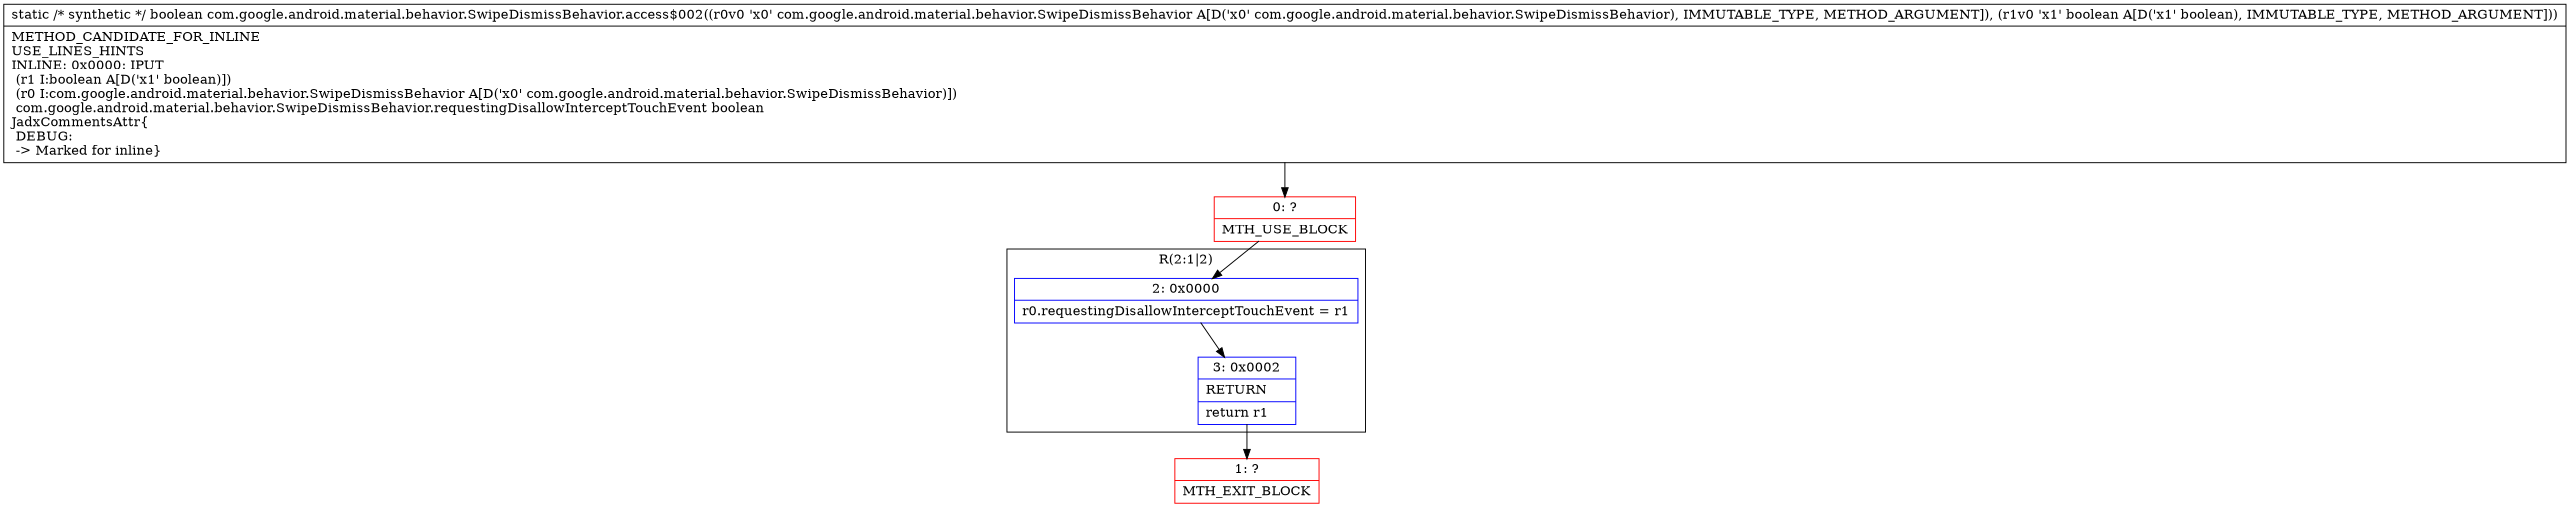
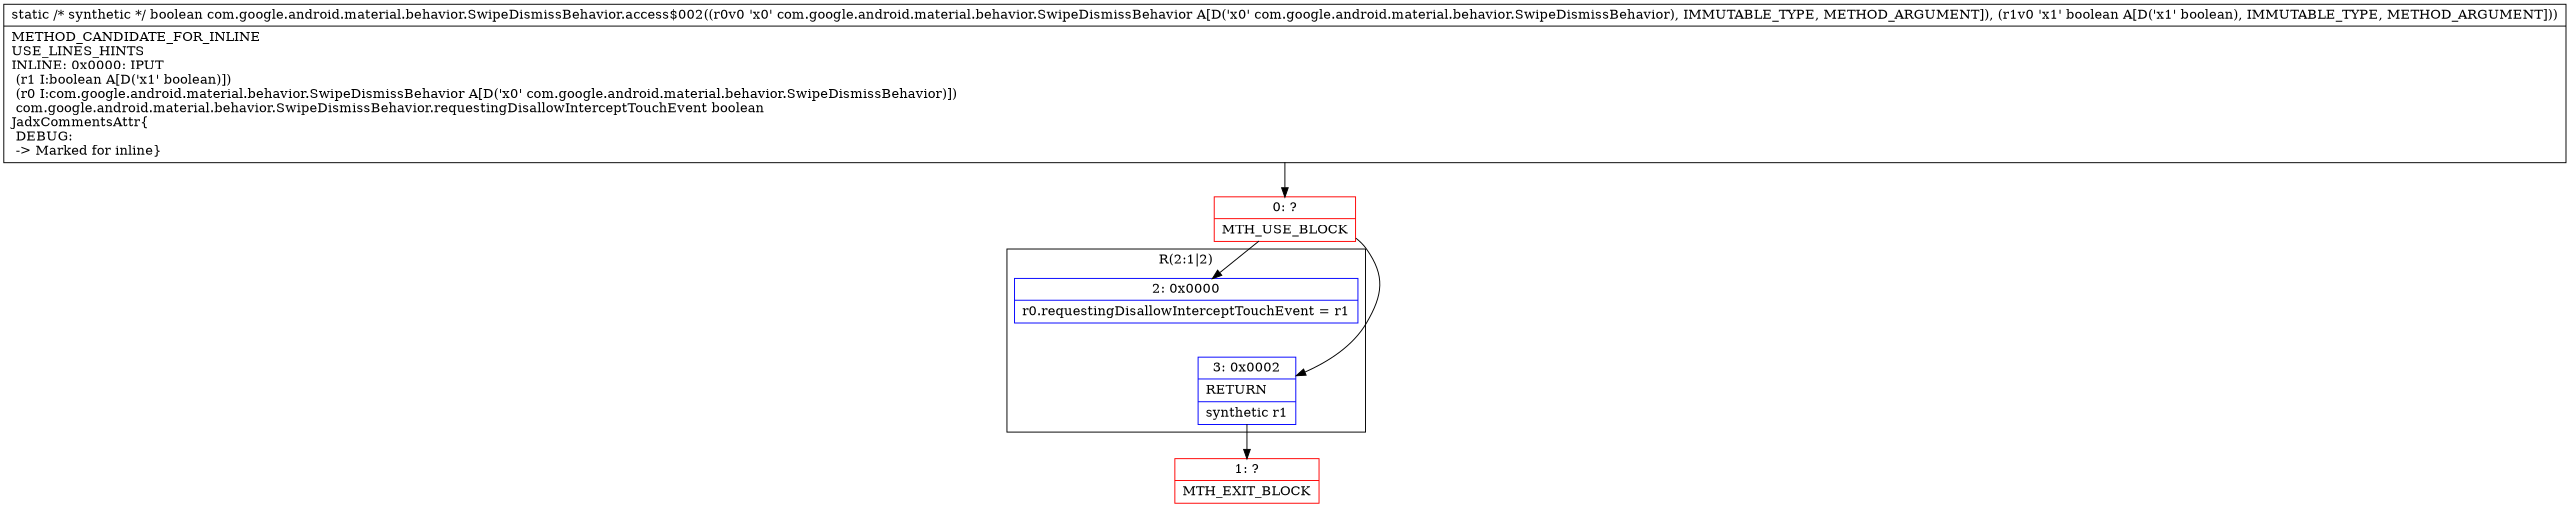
edge "2: 0x0000" -> "3: 0x0002": now "0: ?" -> "3: 0x0002"
node "3: 0x0002": text "return r1" -> "synthetic r1"
